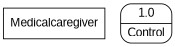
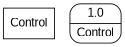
node "Medicalcaregiver": label "Medicalcaregiver" -> "Control"
